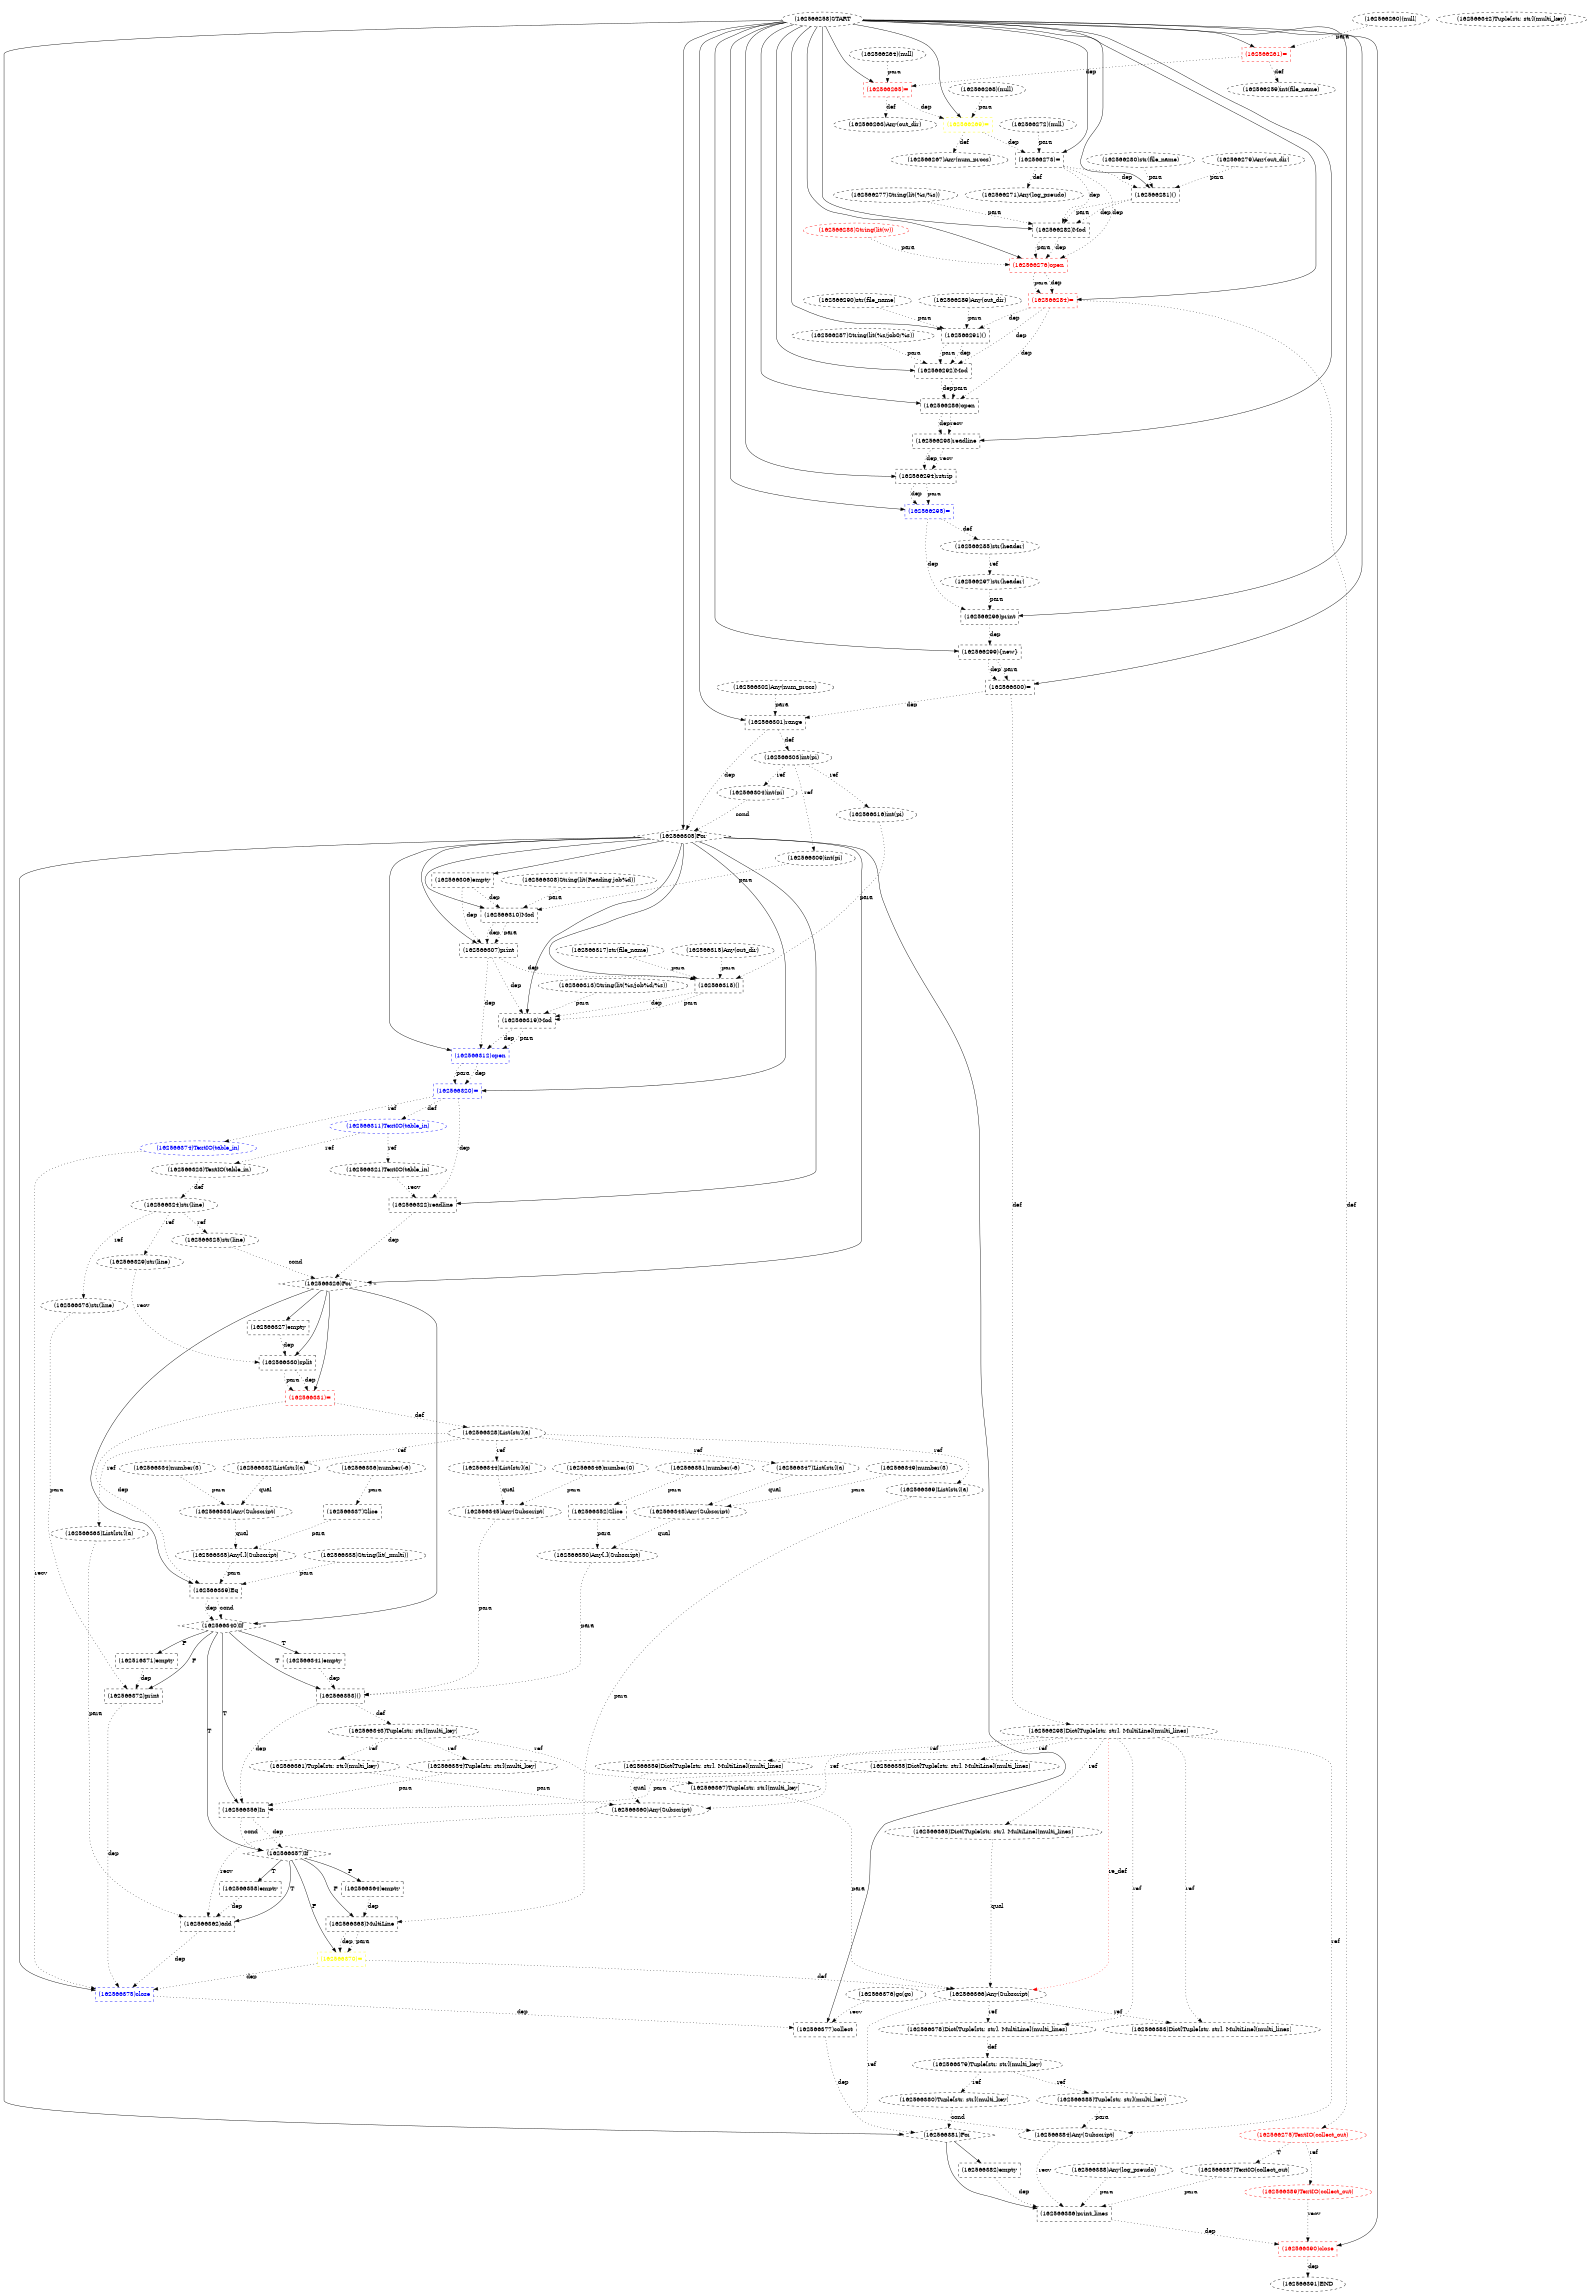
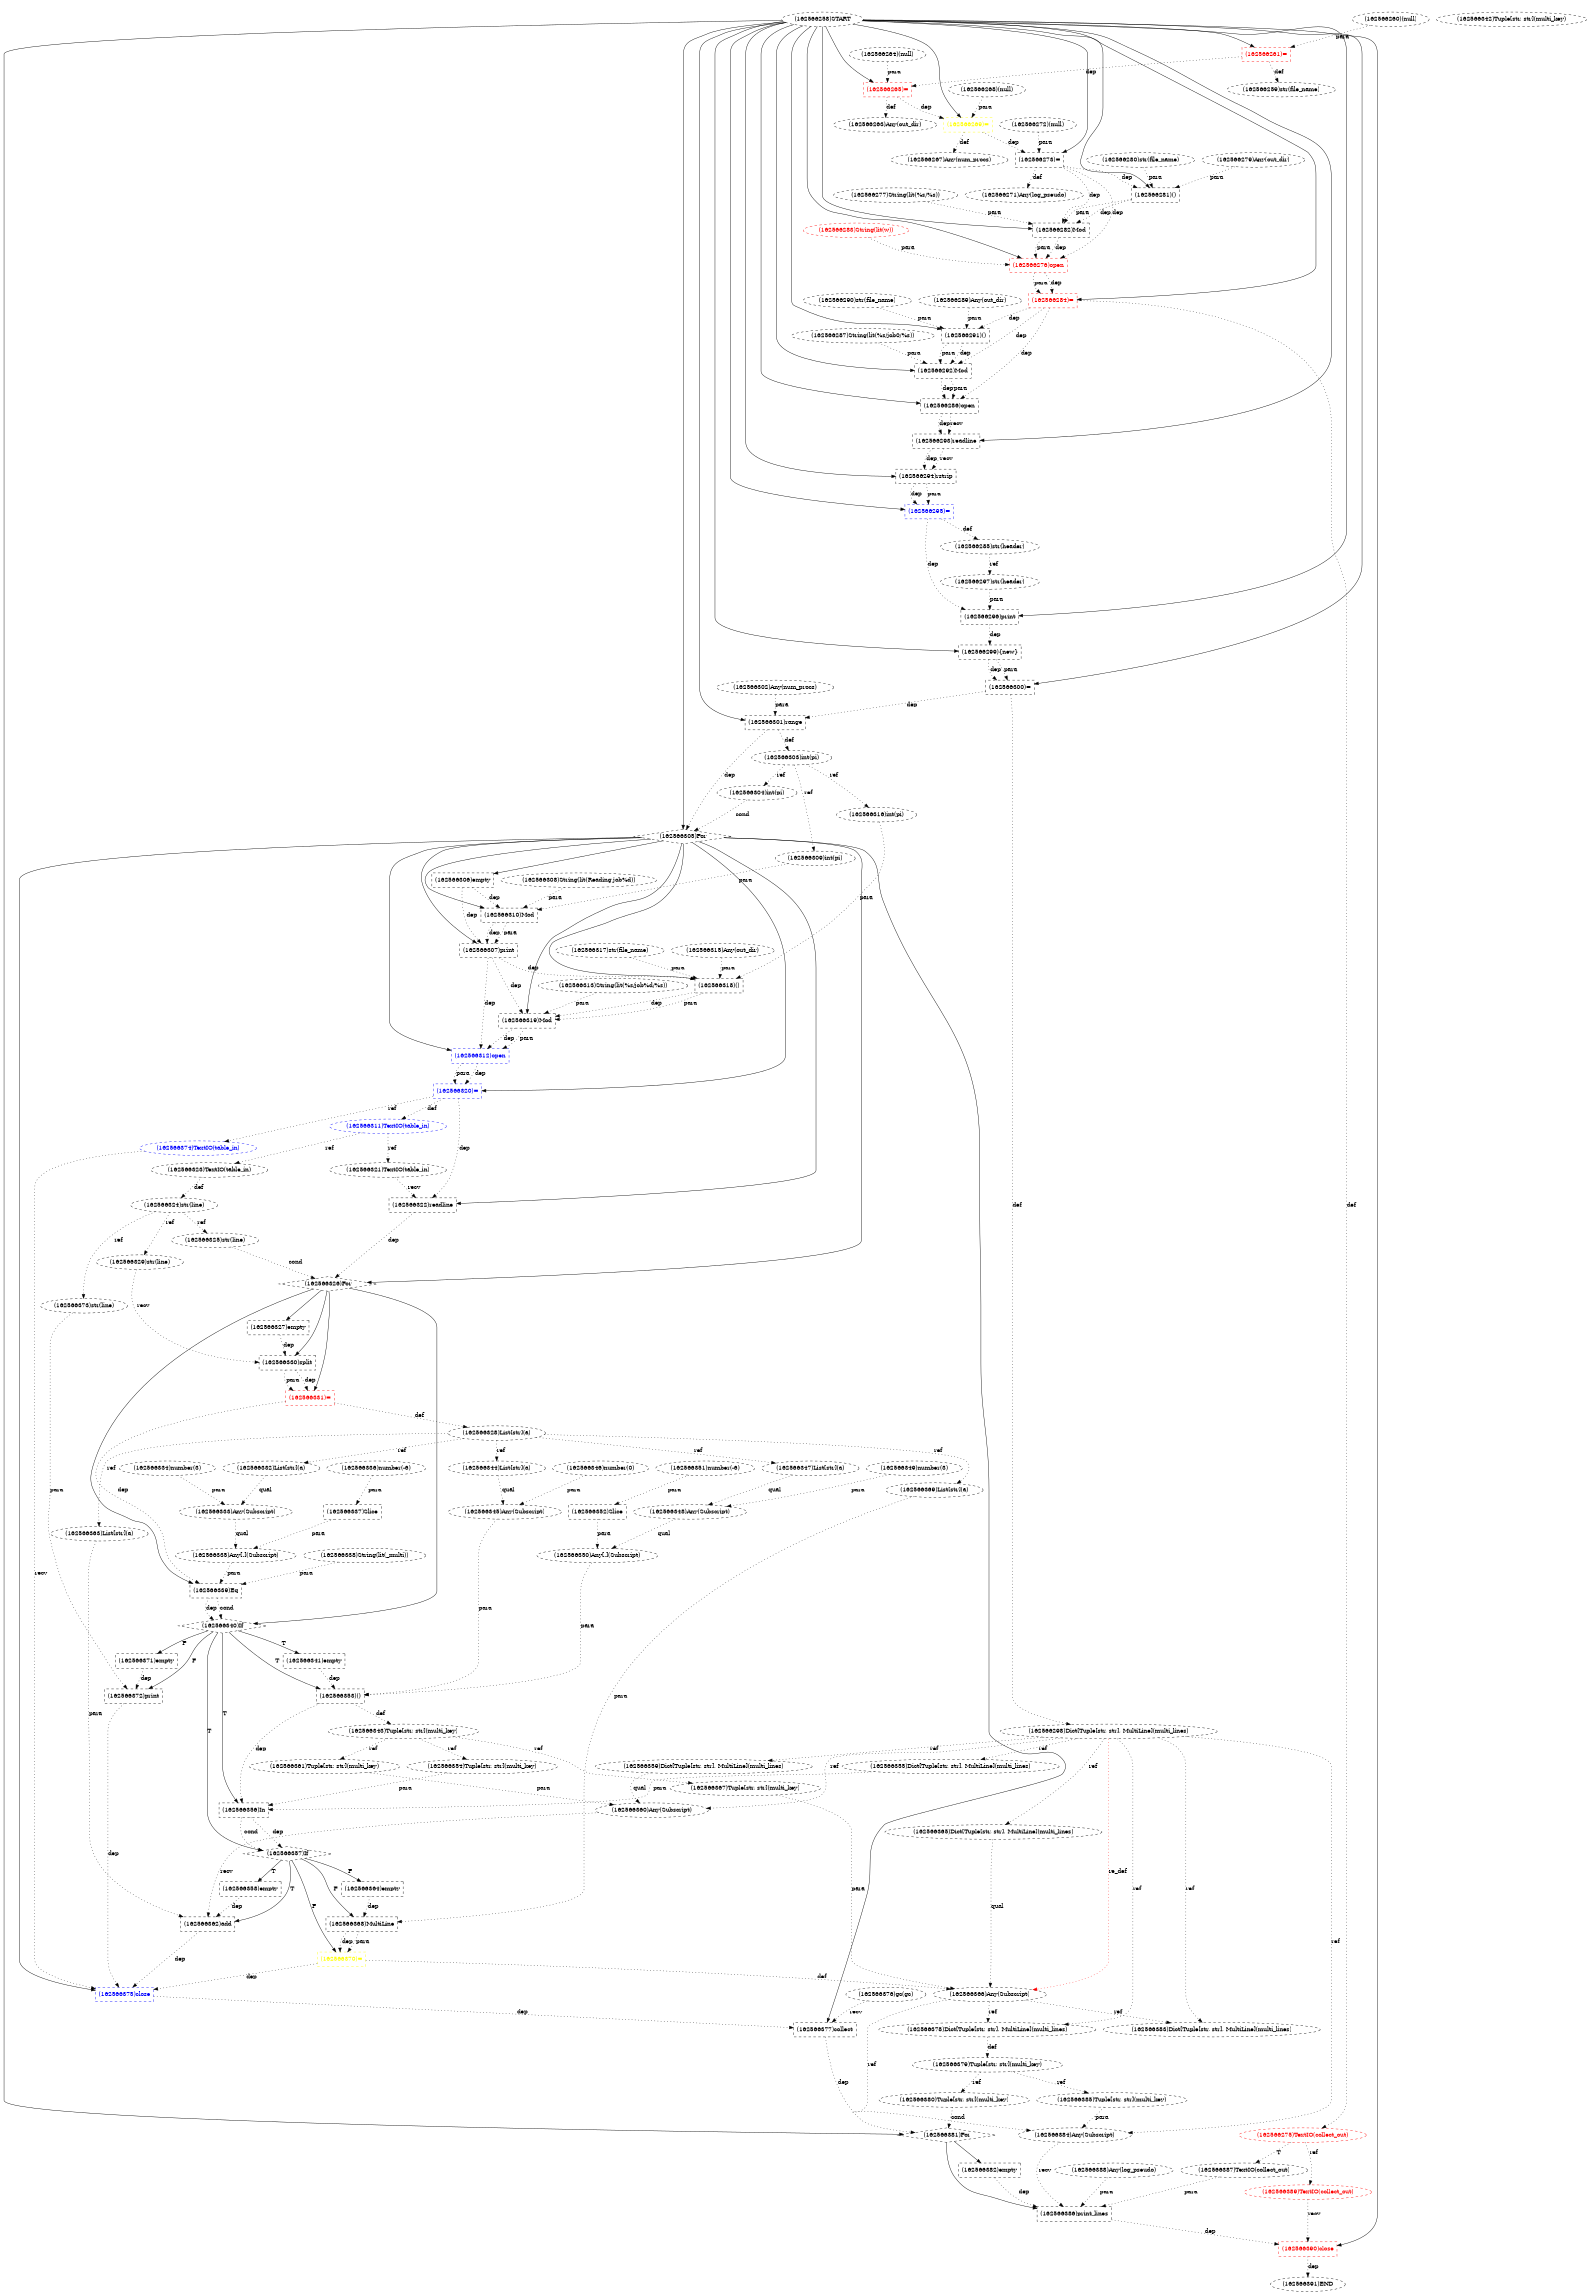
node "(162566259)int(file_name)": label "(162566259)int(file_name)" -> "(162566259)str(file_name)"
node "(162516371)empty": label "(162516371)empty" -> "(162566371)empty"
